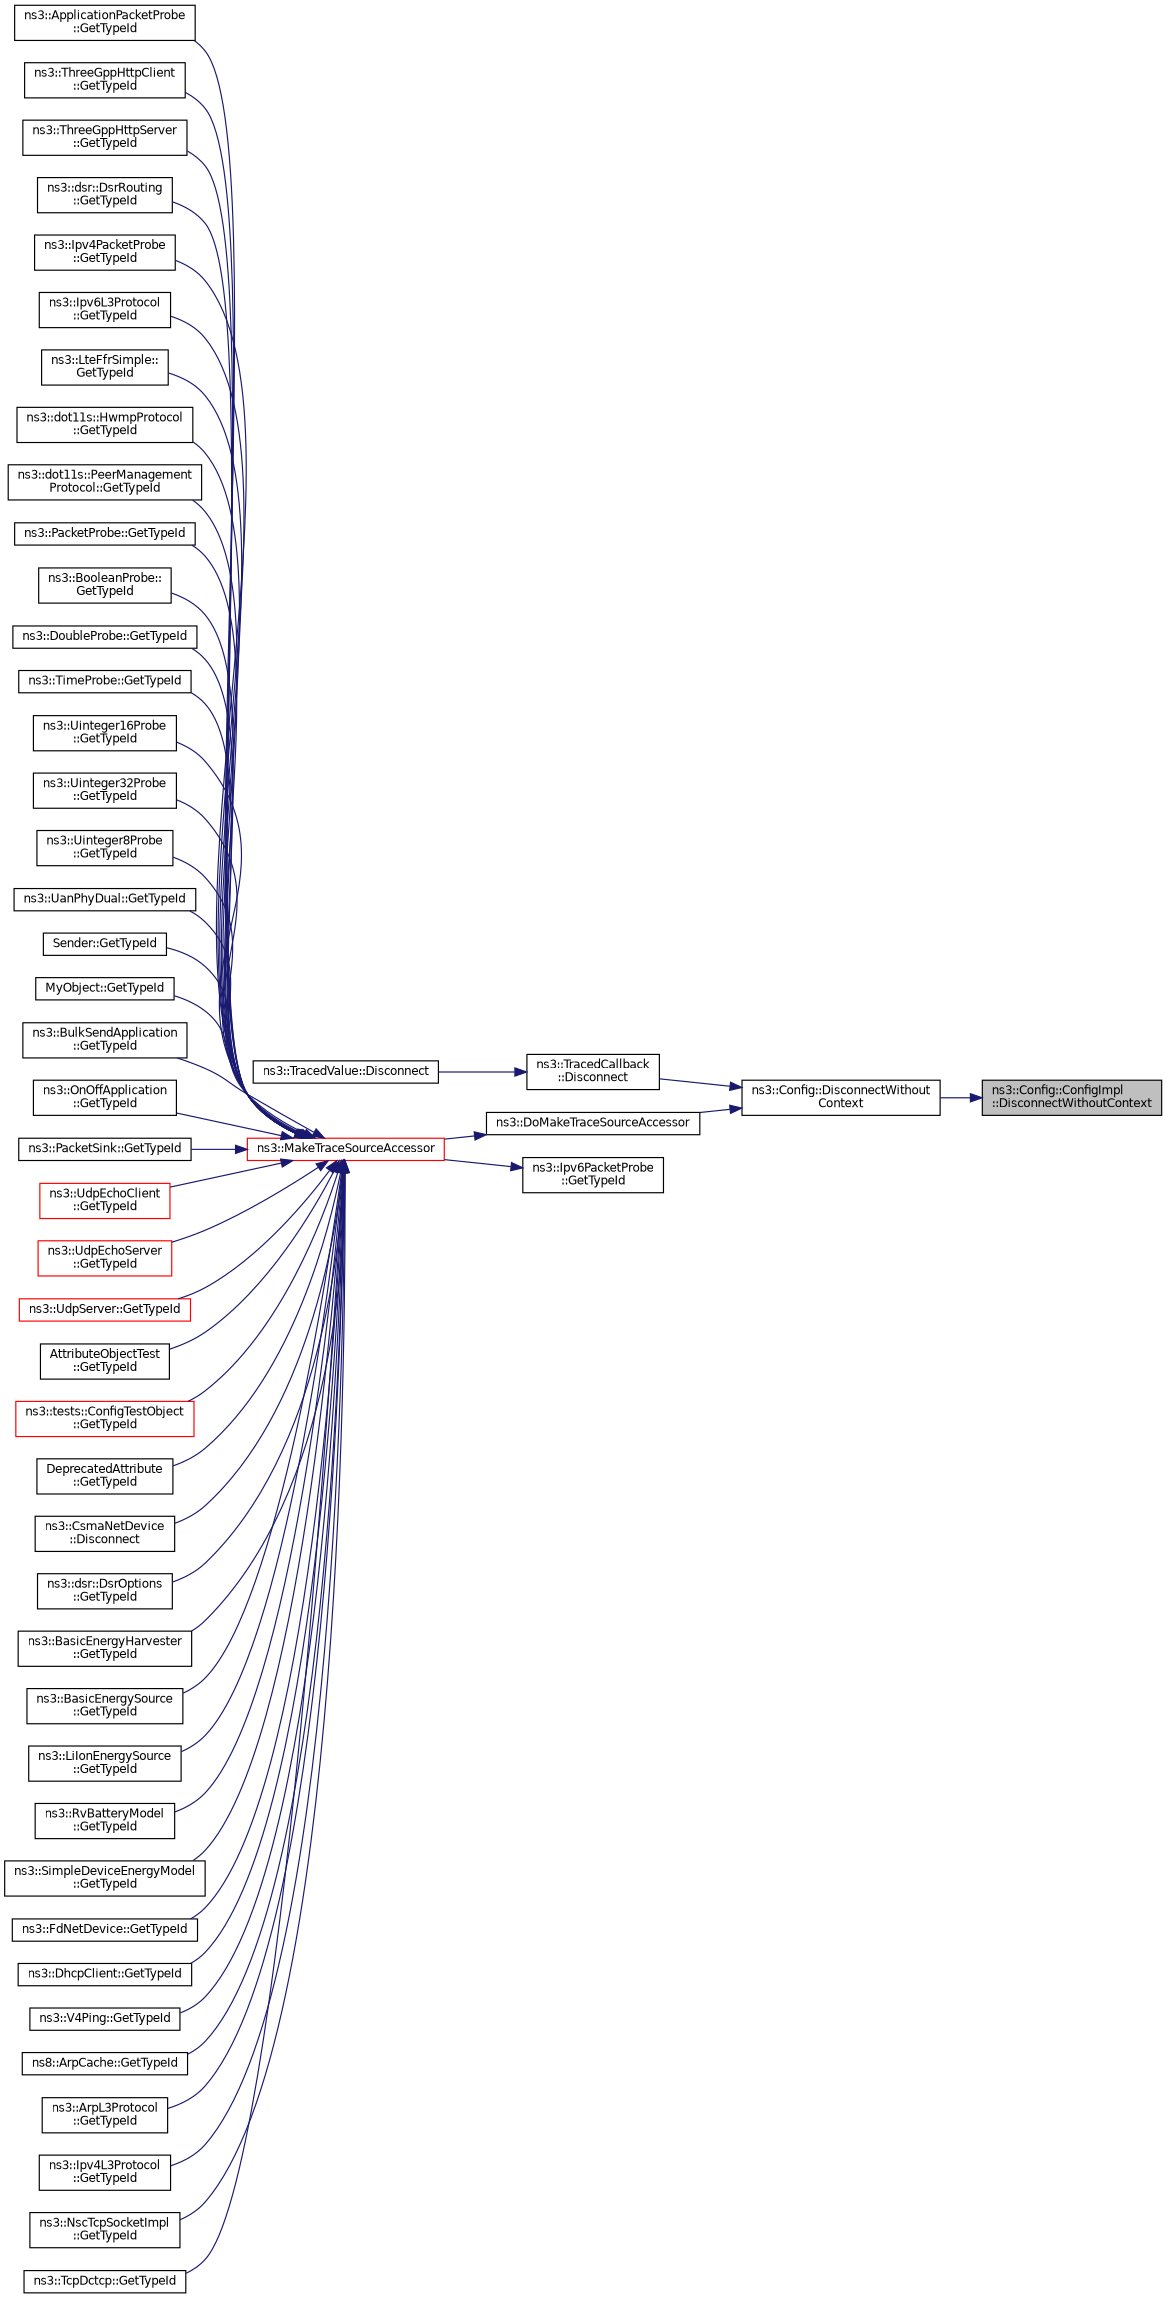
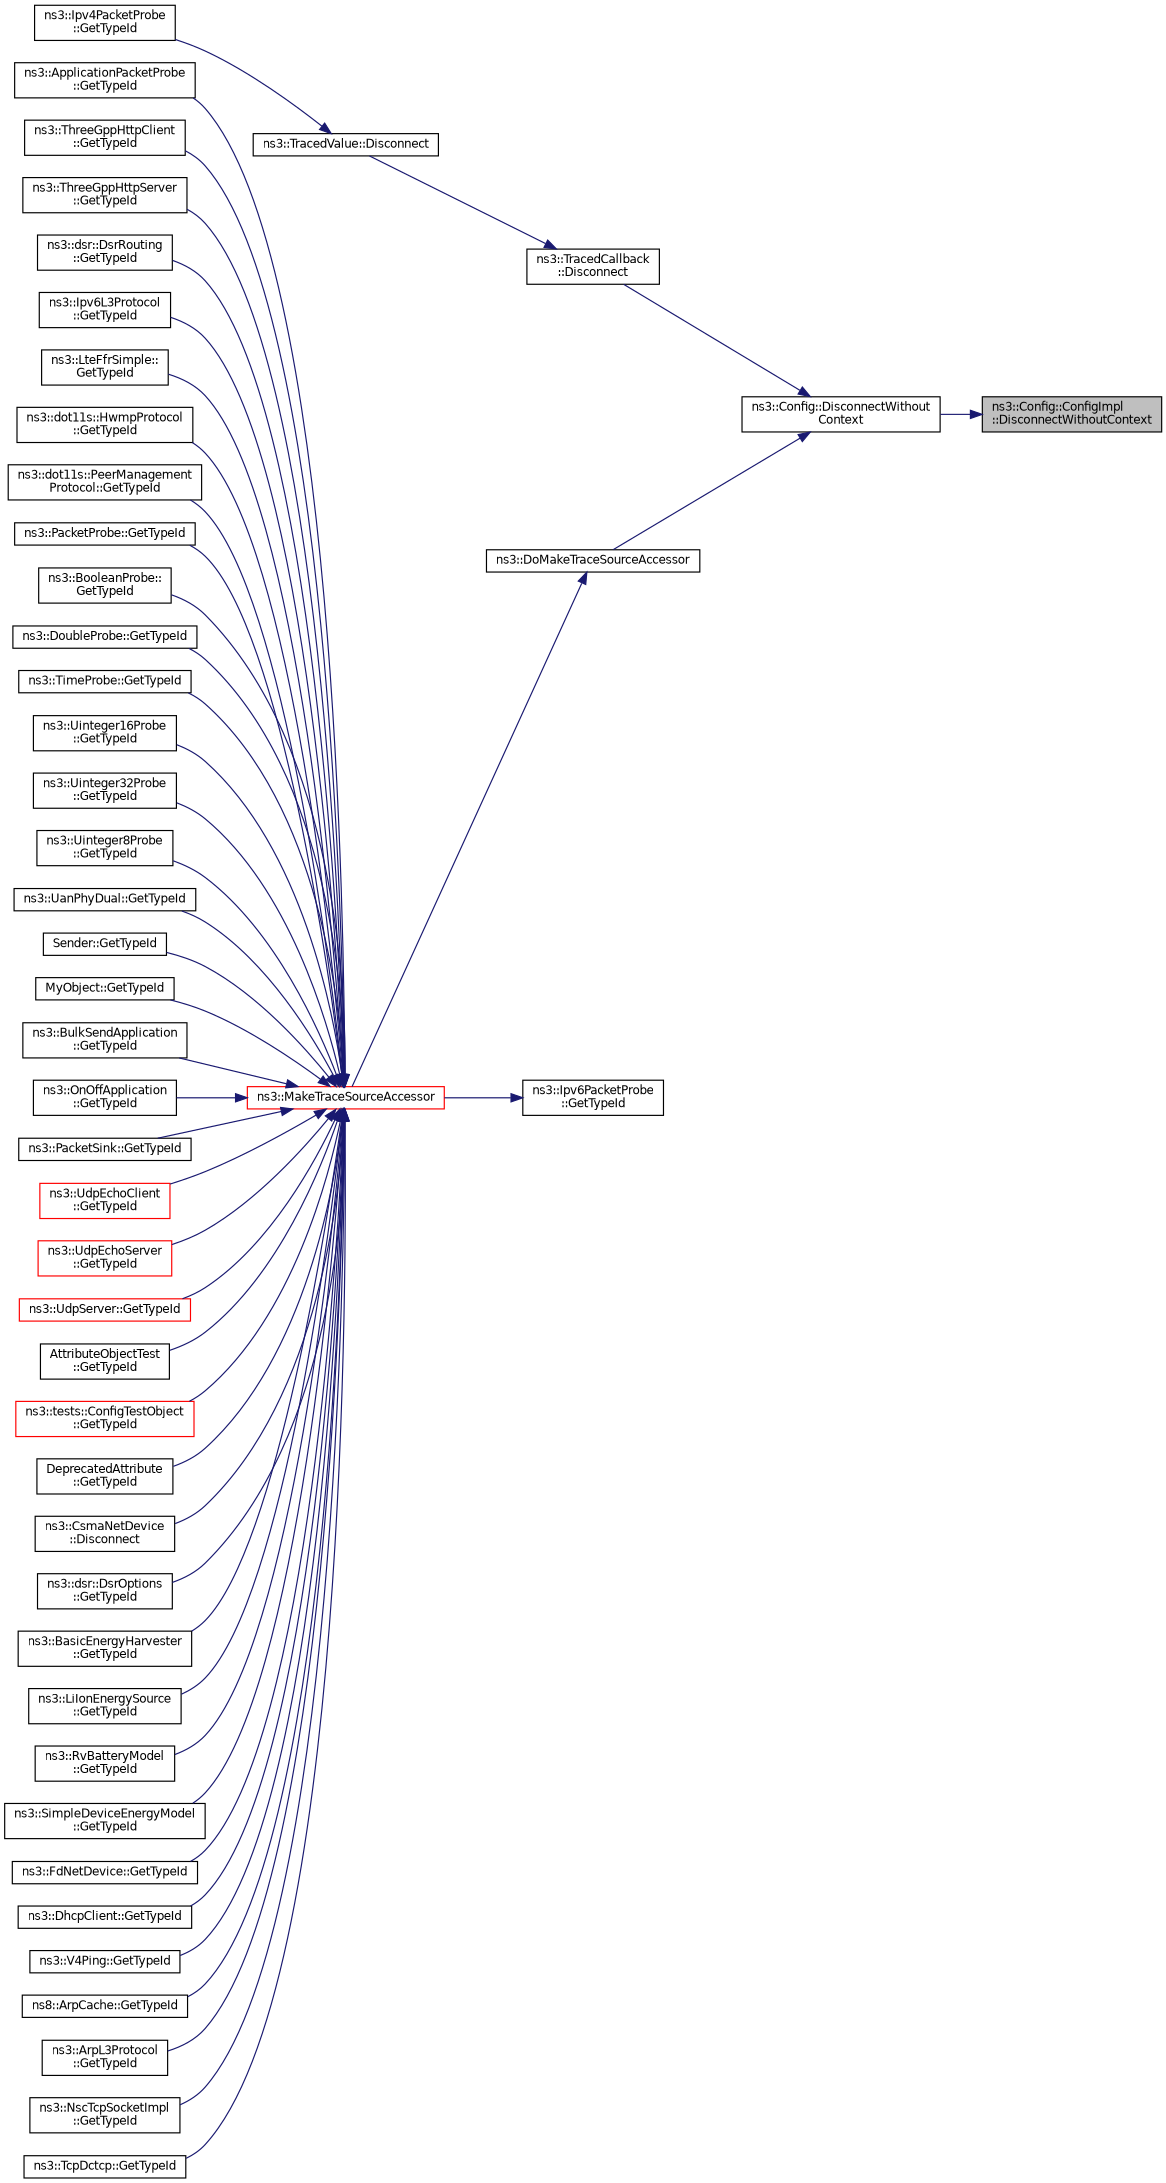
edge "ns3::Ipv4PacketProbe ::GetTypeId" -> "ns3::MakeTraceSourceAccessor": now "ns3::Ipv4PacketProbe ::GetTypeId" -> "ns3::TracedValue::Disconnect"
node "ns3::BasicEnergySource ::GetTypeId": removed
node "ns3::Ipv4L3Protocol ::GetTypeId": removed
